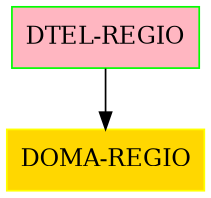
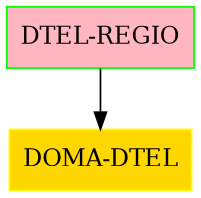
node "DOMA-REGIO": label "DOMA-REGIO" -> "DOMA-DTEL"
